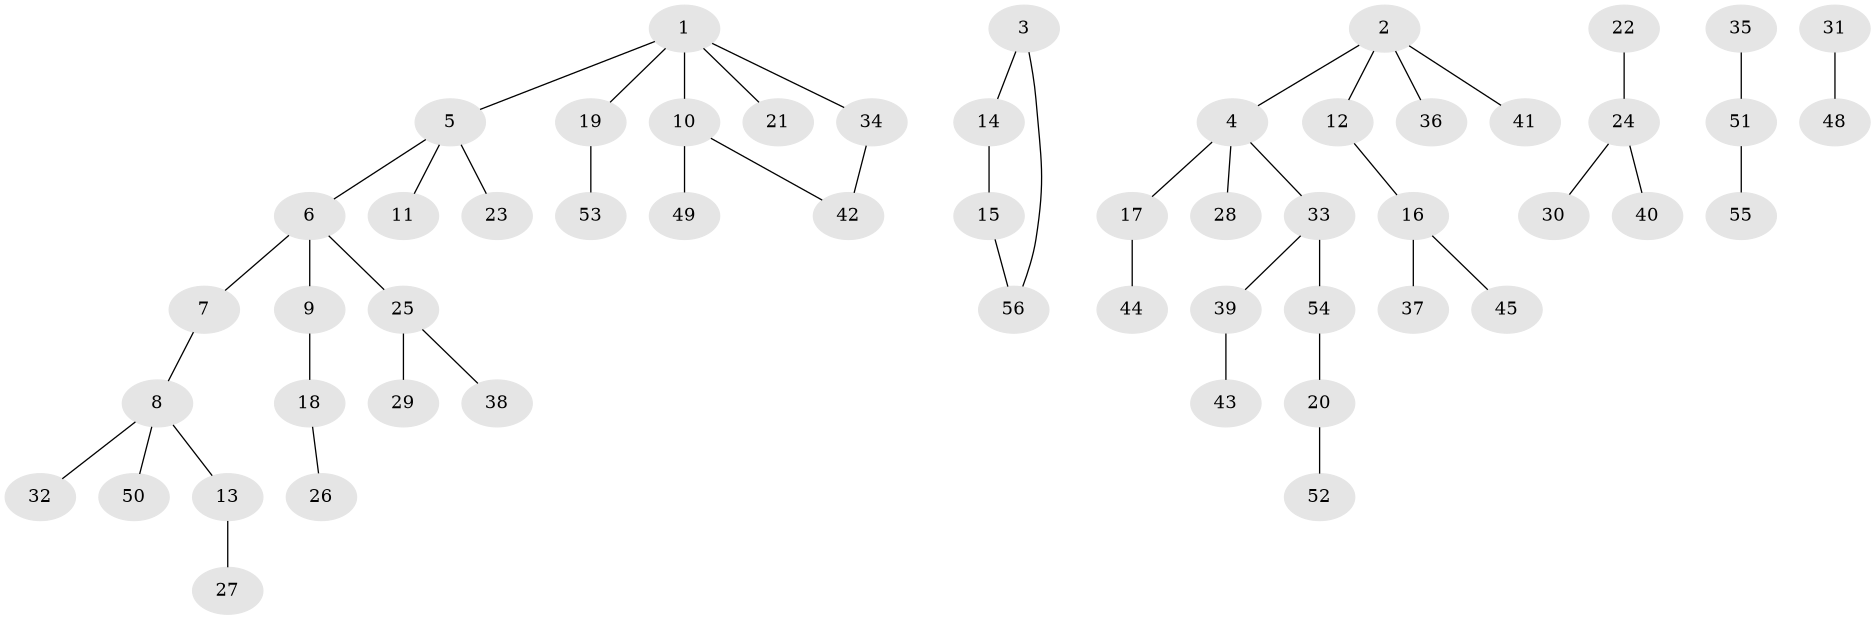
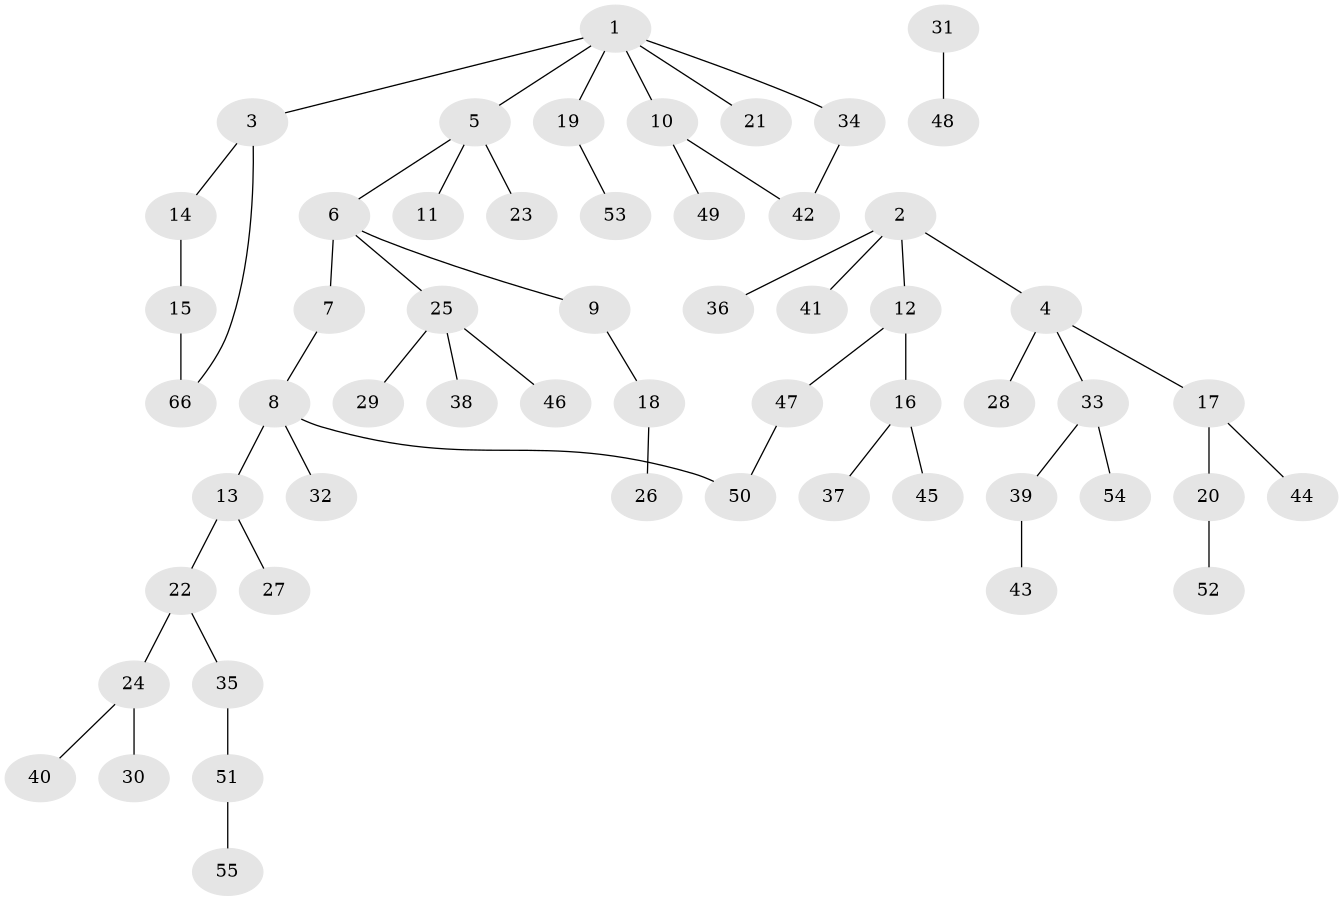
edge "1" -- "3": added
node "56": label "56" -> "66"
edge "54" -- "20": now "17" -- "20"
node "46": added
node "47": added
edge "13" -- "22": added
edge "22" -- "35": added
